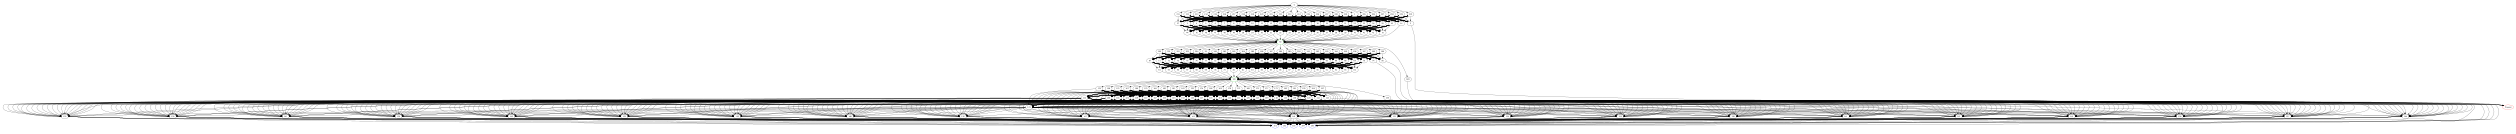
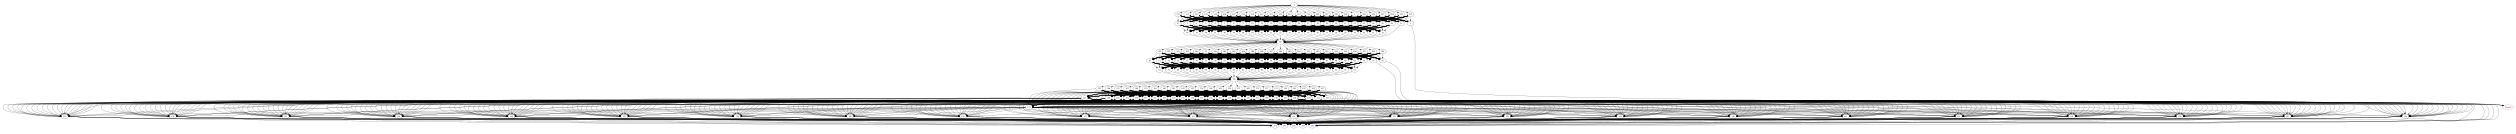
node "180": removed
node "155": removed
